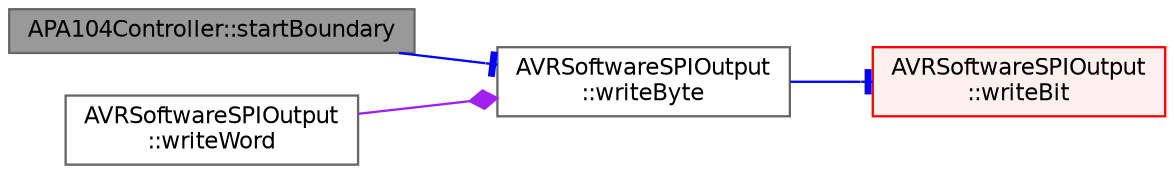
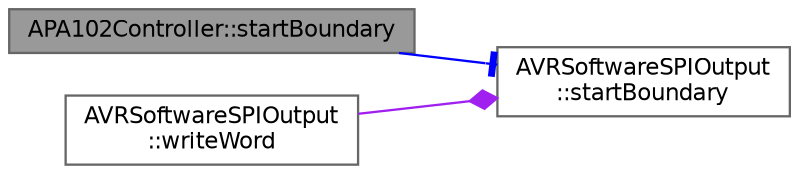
node "APA104Controller::startBoundary": label "APA104Controller::startBoundary" -> "APA102Controller::startBoundary"
node "AVRSoftwareSPIOutput ::writeByte": label "AVRSoftwareSPIOutput ::writeByte" -> "AVRSoftwareSPIOutput ::startBoundary"
node "AVRSoftwareSPIOutput ::writeBit": removed
